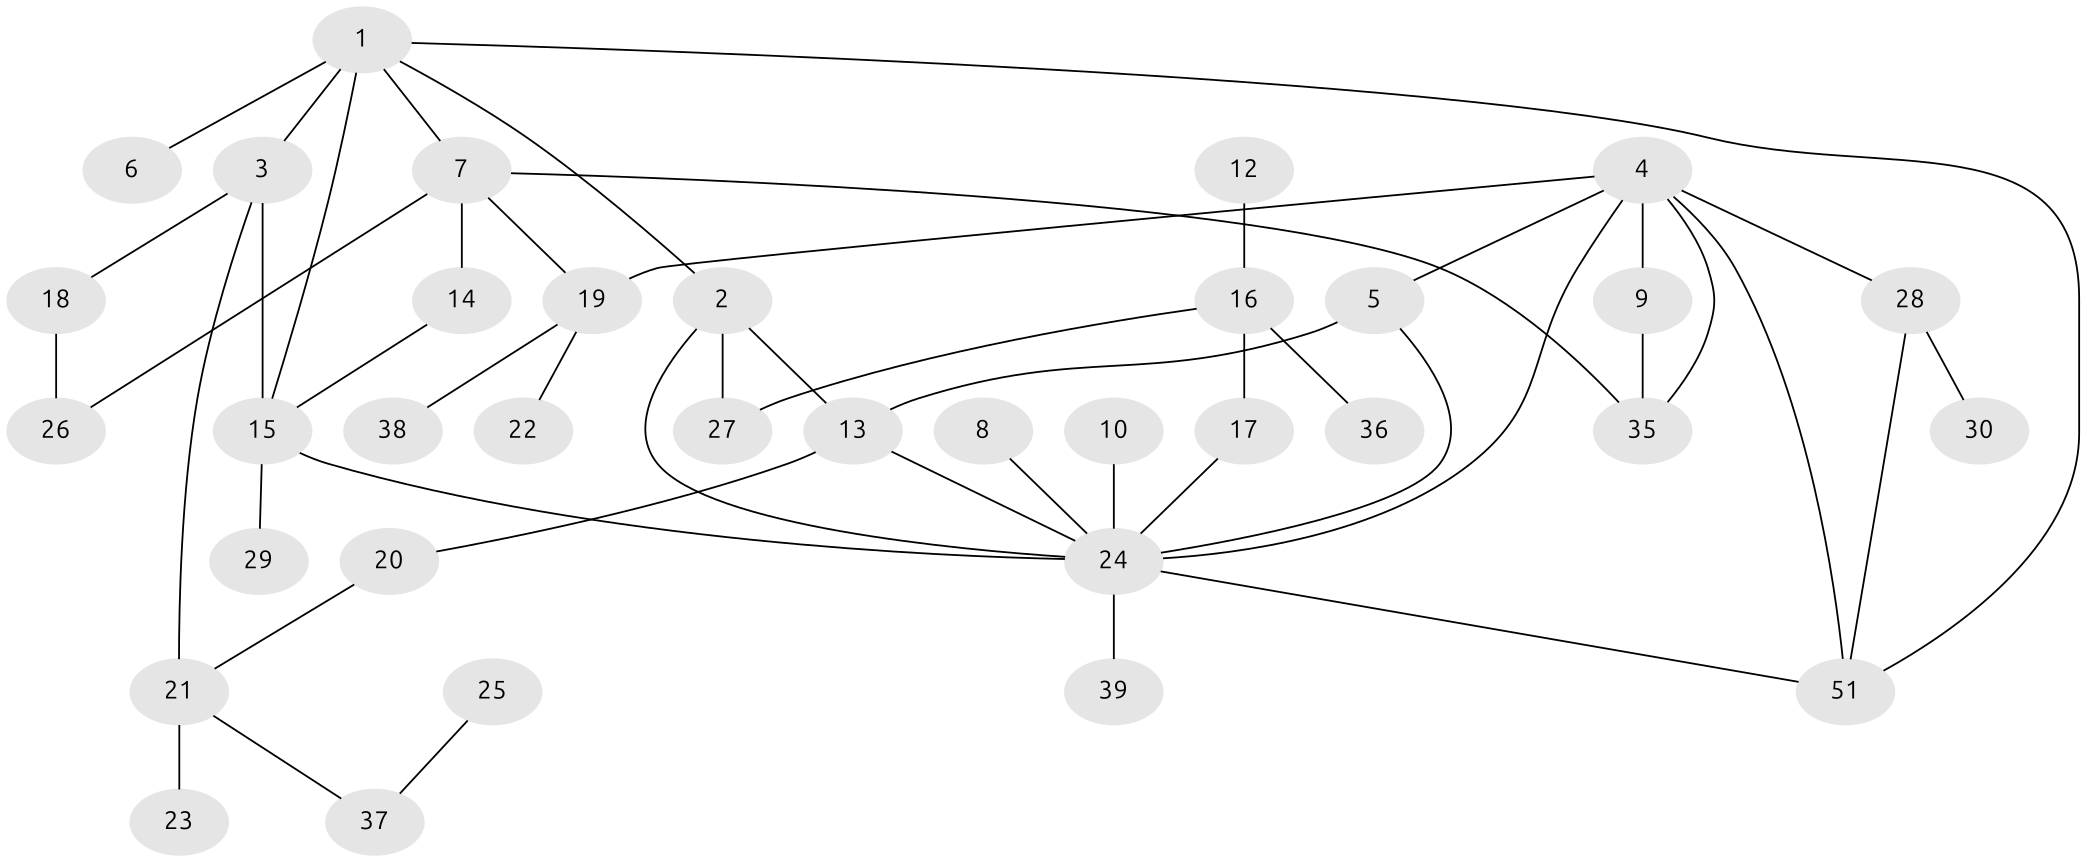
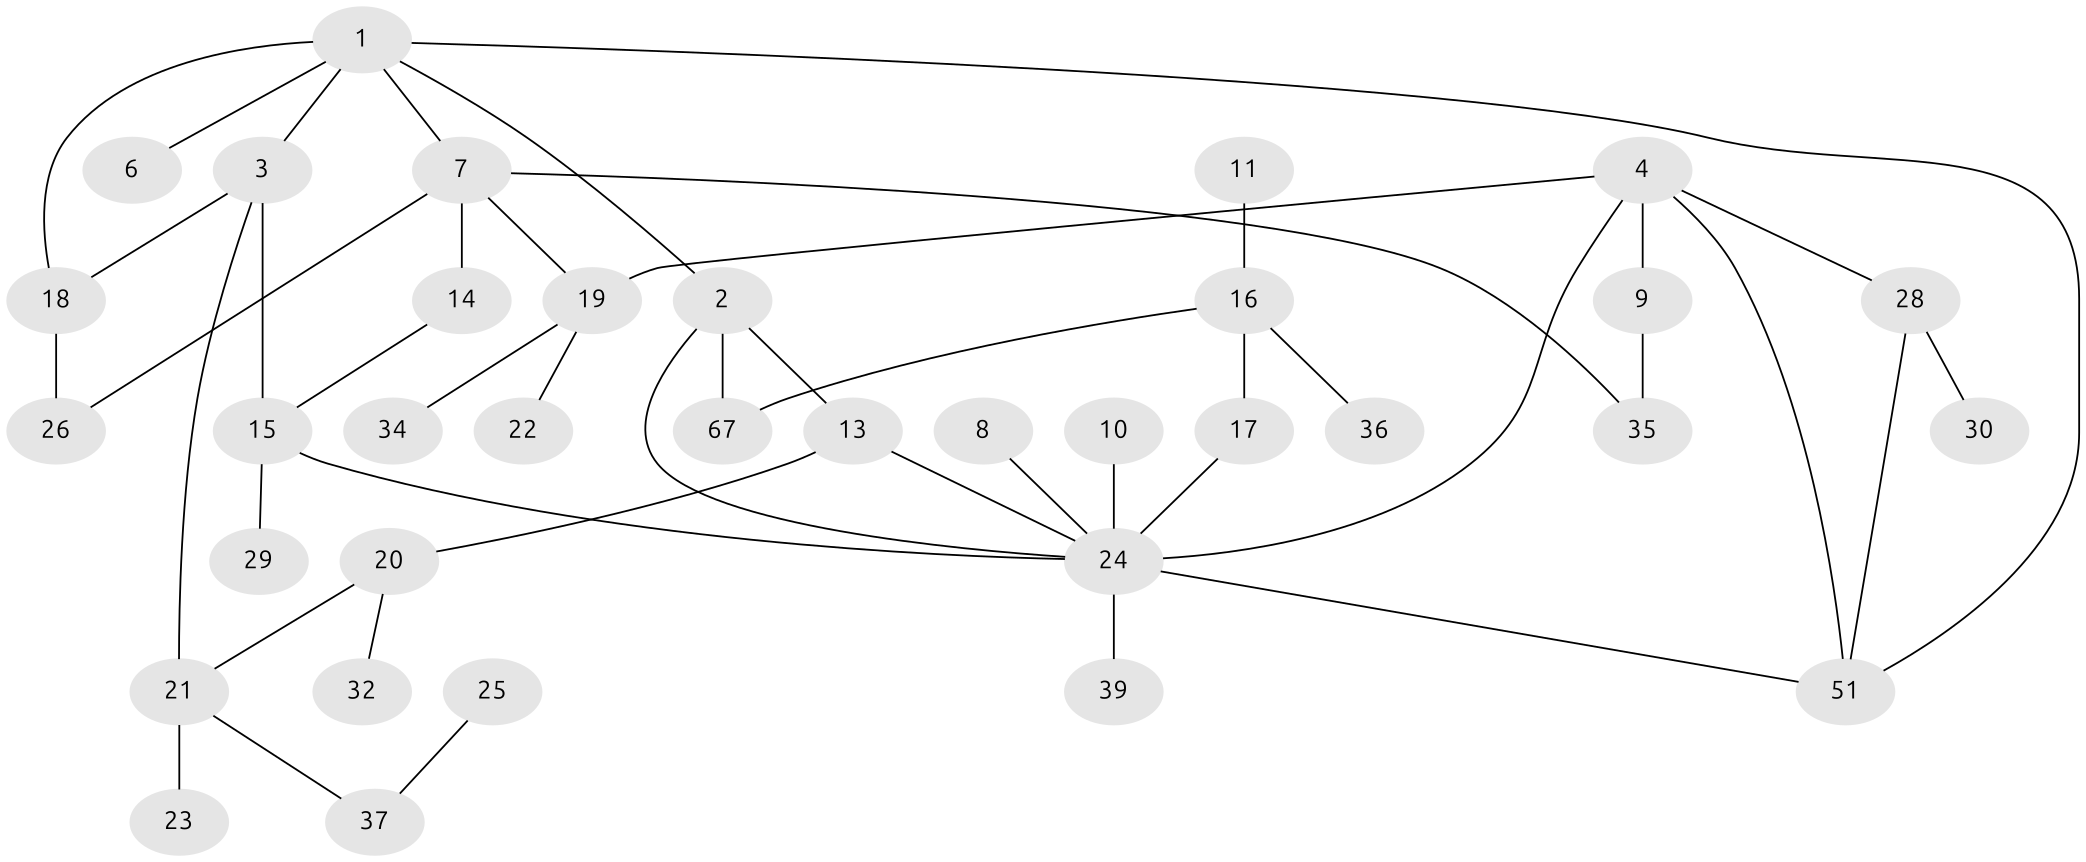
node "12": label "12" -> "11"
edge "1" -- "15": now "1" -- "18"
node "5": removed
edge "4" -- "35": removed
node "38": label "38" -> "34"
node "27": label "27" -> "67"
node "32": added
